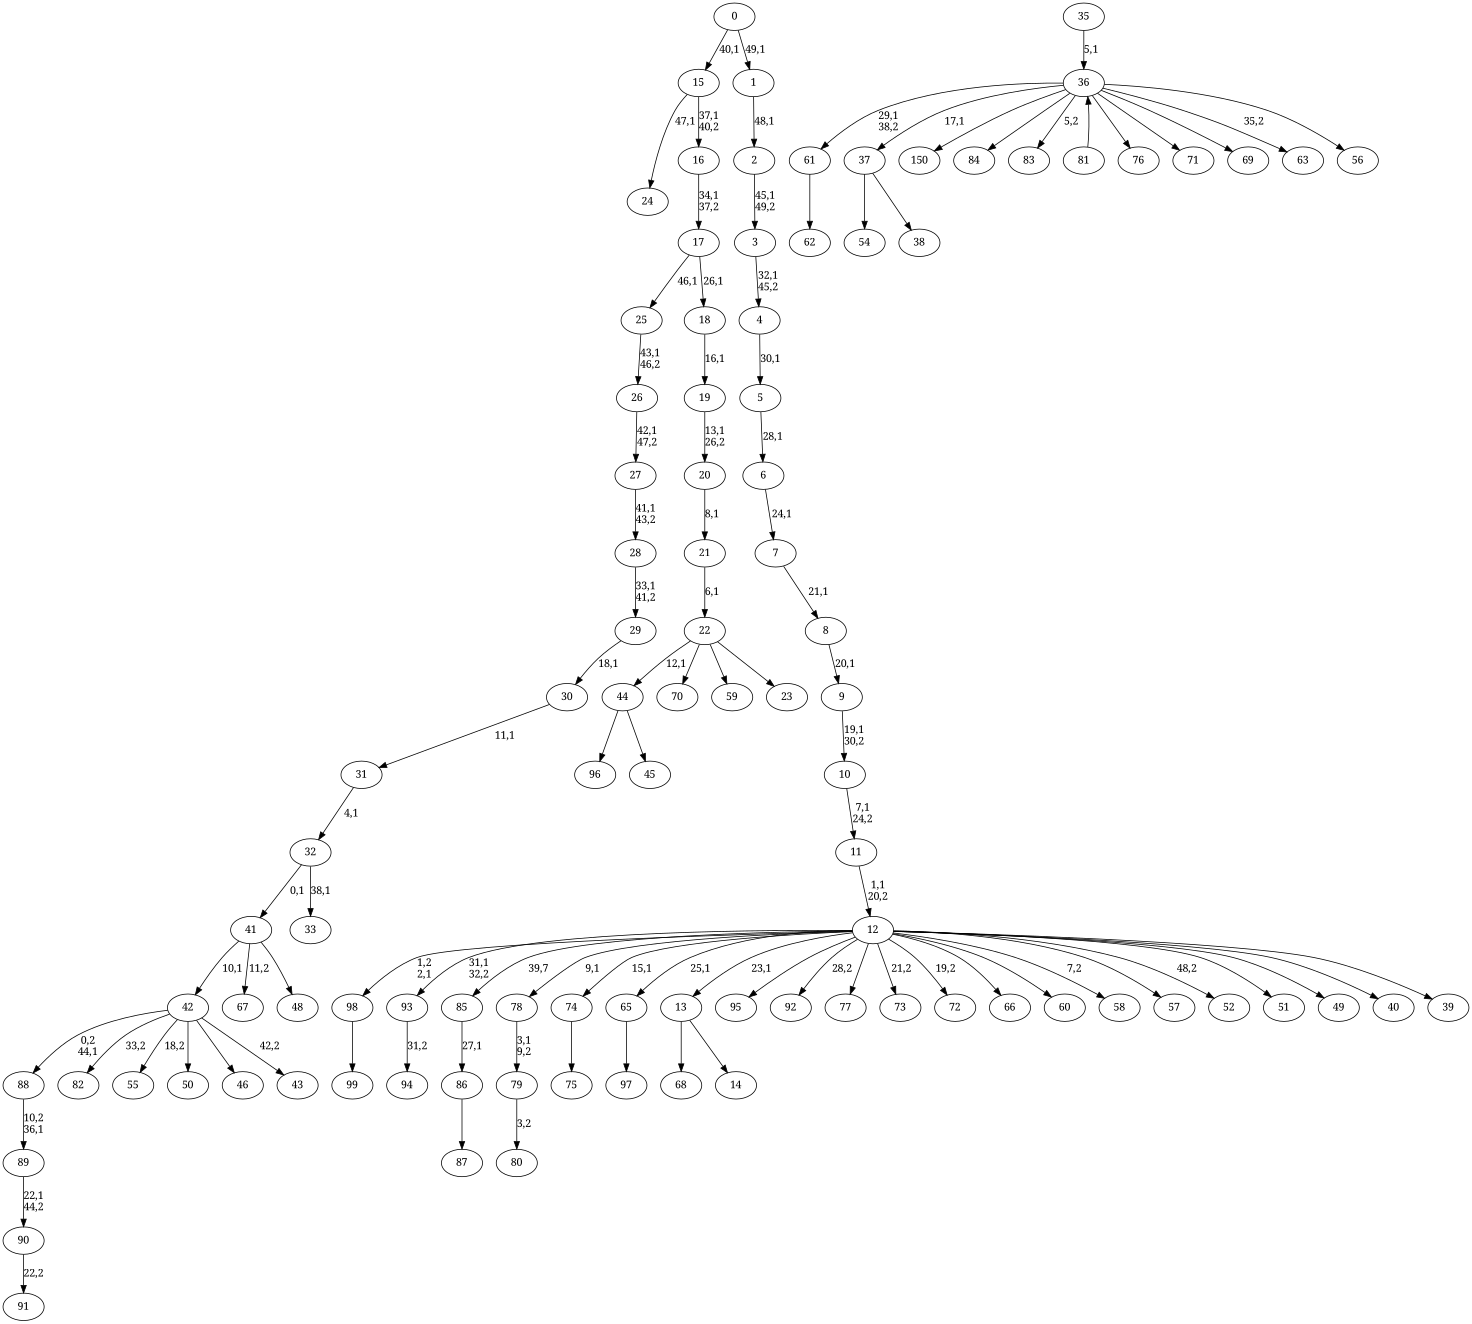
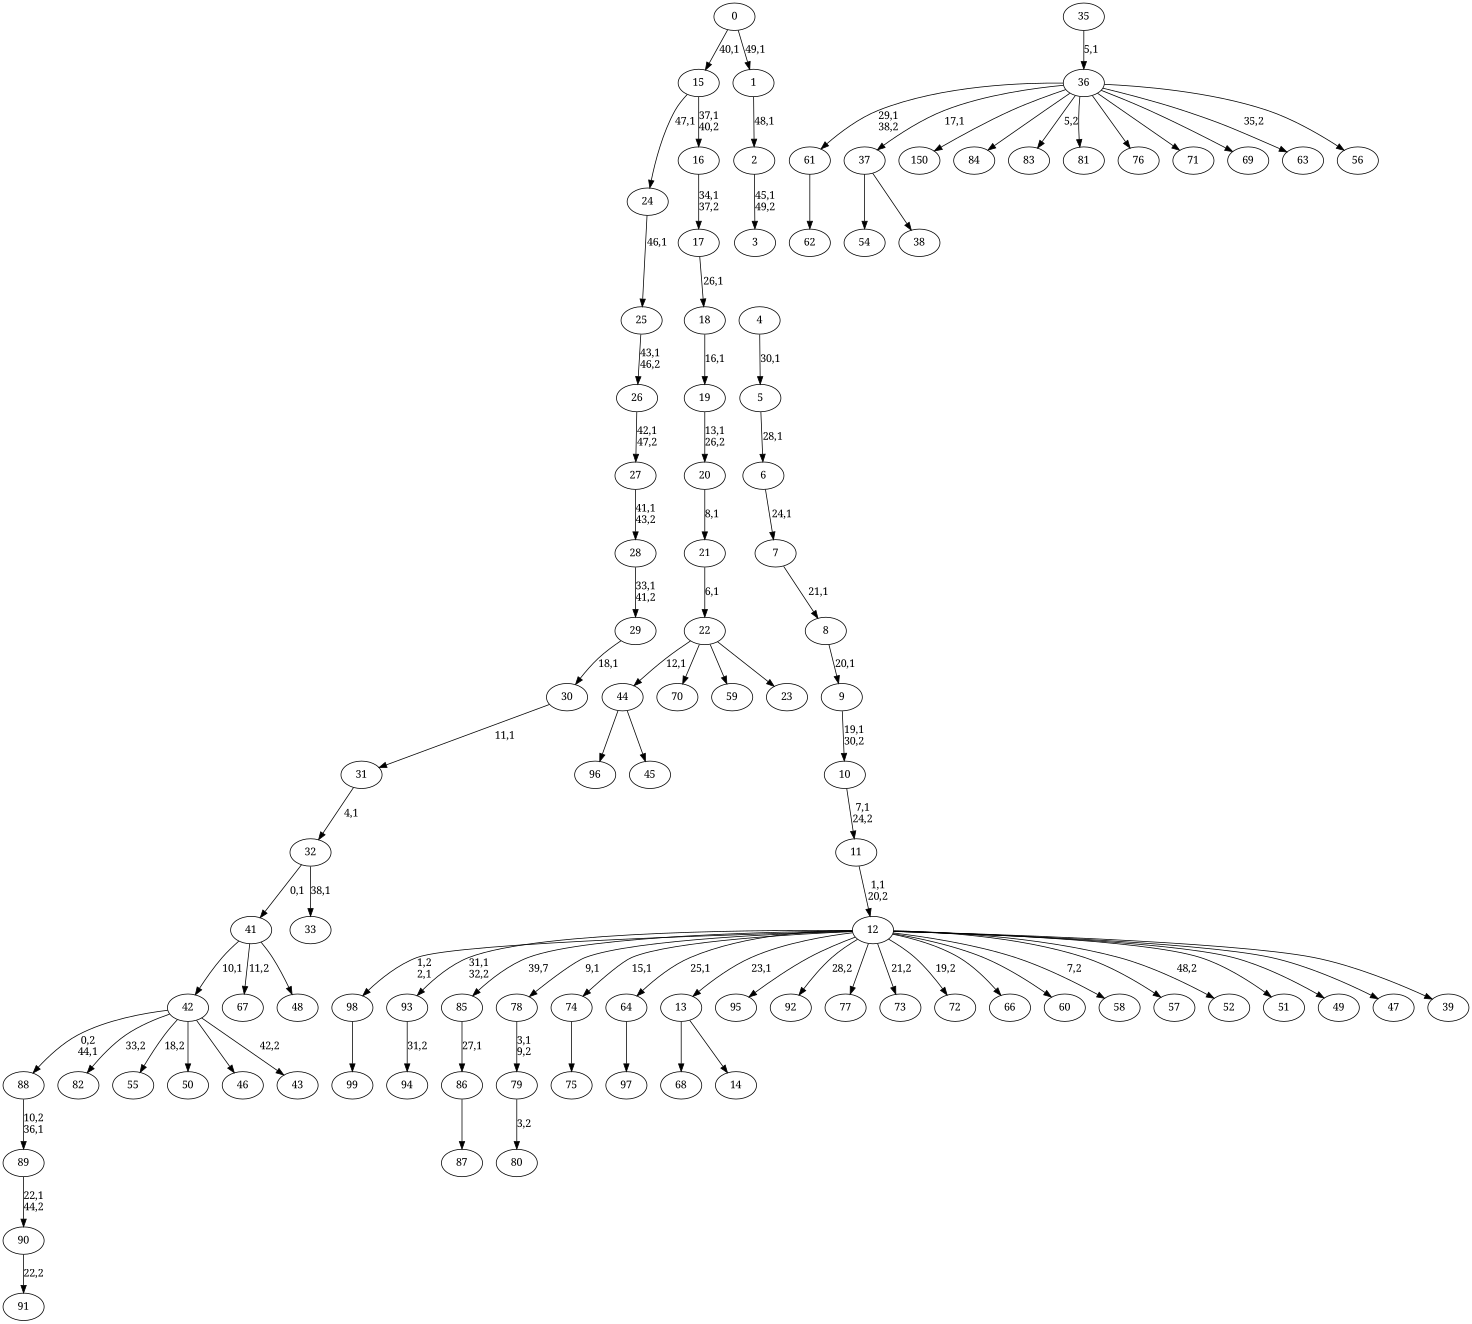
edge "81" -> "36": reversed
edge "17" -> "25": now "24" -> "25"
edge "3" -> "4": removed, label "32,1 45,2"
node "65": label "65" -> "64"
node "40": label "40" -> "47"
